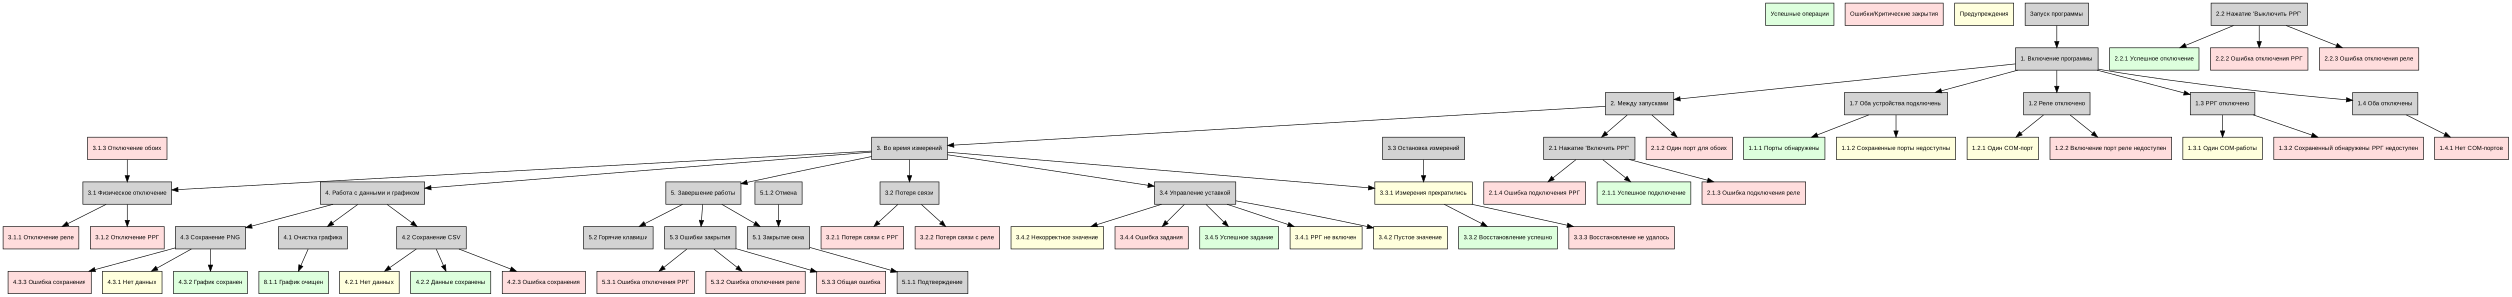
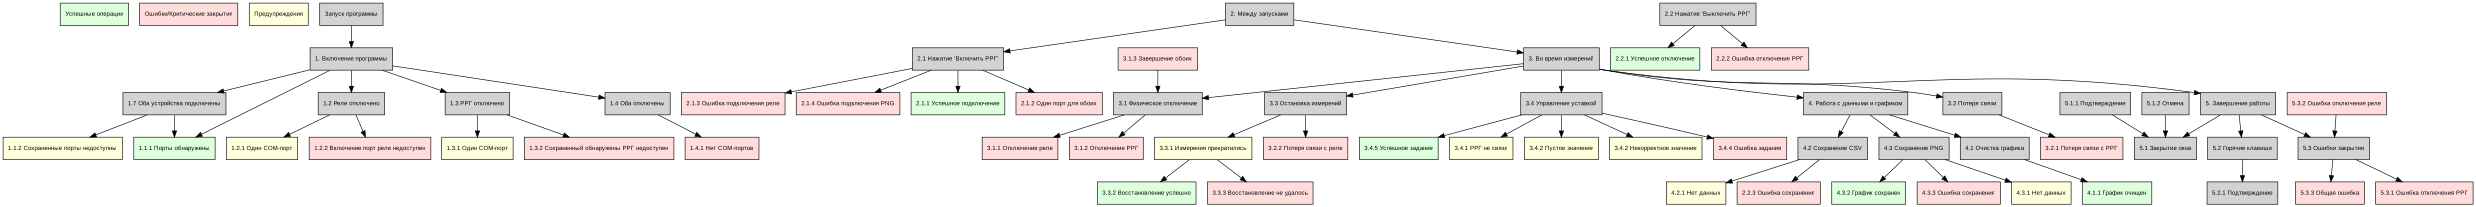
node "2.2.3 Ошибка отключения реле": removed
edge "1. Включение программы" -> "2. Между запусками": now "1. Включение программы" -> "1.1.1 Порты обнаружены"
edge "2. Между запусками" -> "2.1.2 Один порт для обоих": now "2.1 Нажатие 'Включить РРГ'" -> "2.1.2 Один порт для обоих"
node "3.1.3 Отключение обоих": label "3.1.3 Отключение обоих" -> "3.1.3 Завершение обоих"
node "1.3.1 Один COM-работы": label "1.3.1 Один COM-работы" -> "1.3.1 Один COM-порт"
edge "3. Во время измерений" -> "3.3.1 Измерения прекратились": now "3. Во время измерений" -> "3.3 Остановка измерений"
node "2.1.4 Ошибка подключения РРГ": label "2.1.4 Ошибка подключения РРГ" -> "2.1.4 Ошибка подключения PNG"
node "5.2.1 Подтверждение": added
edge "3.2 Потеря связи" -> "3.2.2 Потеря связи с реле": now "3.3 Остановка измерений" -> "3.2.2 Потеря связи с реле"
node "3.4.1 РРГ не включен": label "3.4.1 РРГ не включен" -> "3.4.1 РРГ не связи"
edge "5.3 Ошибки закрытия" -> "5.3.2 Ошибка отключения реле": reversed
edge "5.1 Закрытие окна" -> "5.1.1 Подтверждение": reversed
node "8.1.1 График очищен": label "8.1.1 График очищен" -> "4.1.1 График очищен"
node "4.2.2 Данные сохранены": removed
node "4.2.3 Ошибка сохранения": label "4.2.3 Ошибка сохранения" -> "2.2.3 Ошибка сохранения"
